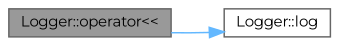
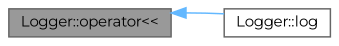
edge "Logger::operator<<" -> "Logger::log": reversed
